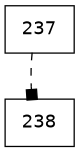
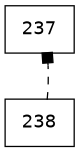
edge "237" -> "238": reversed
